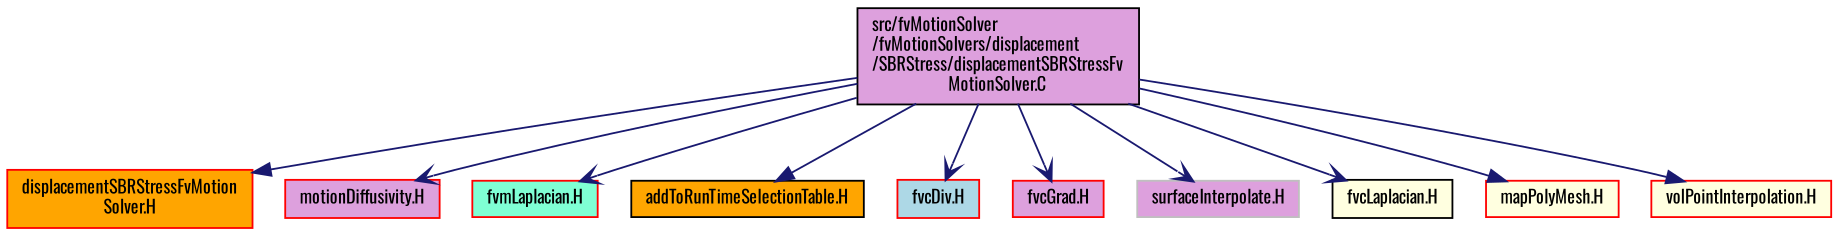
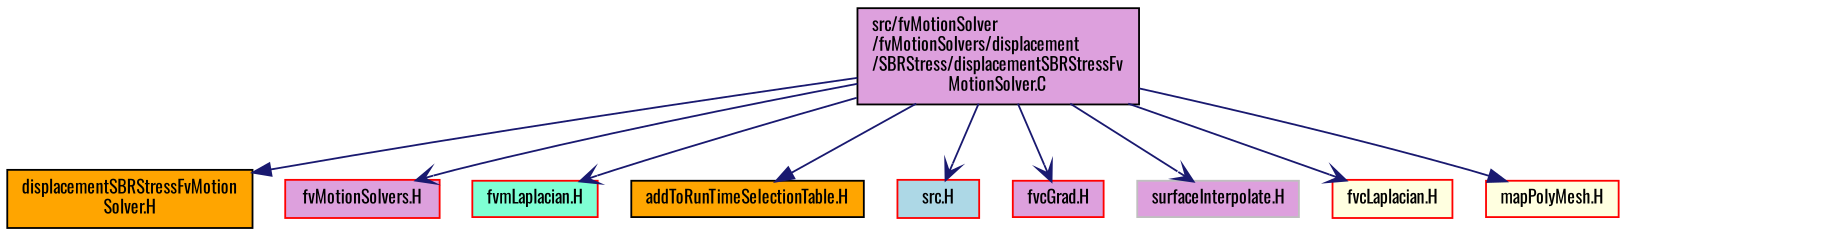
node "displacementSBRStressFvMotion Solver.H": color red -> black
node "motionDiffusivity.H": label "motionDiffusivity.H" -> "fvMotionSolvers.H"
node "fvcDiv.H": label "fvcDiv.H" -> "src.H"
node "fvcLaplacian.H": color black -> red
node "volPointInterpolation.H": removed
